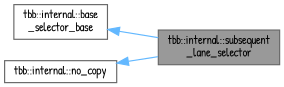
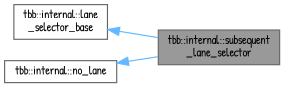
node "tbb::internal::base _selector_base": label "tbb::internal::base _selector_base" -> "tbb::internal::lane _selector_base"
node "tbb::internal::no_copy": label "tbb::internal::no_copy" -> "tbb::internal::no_lane"
